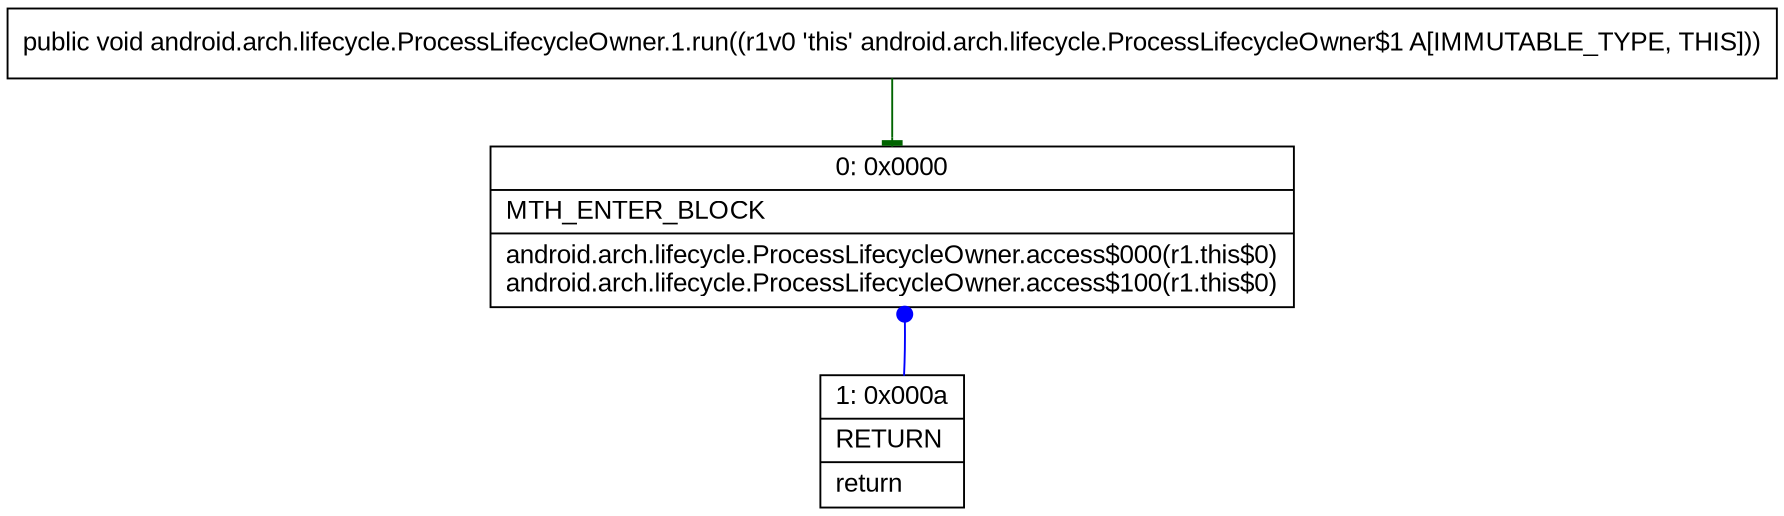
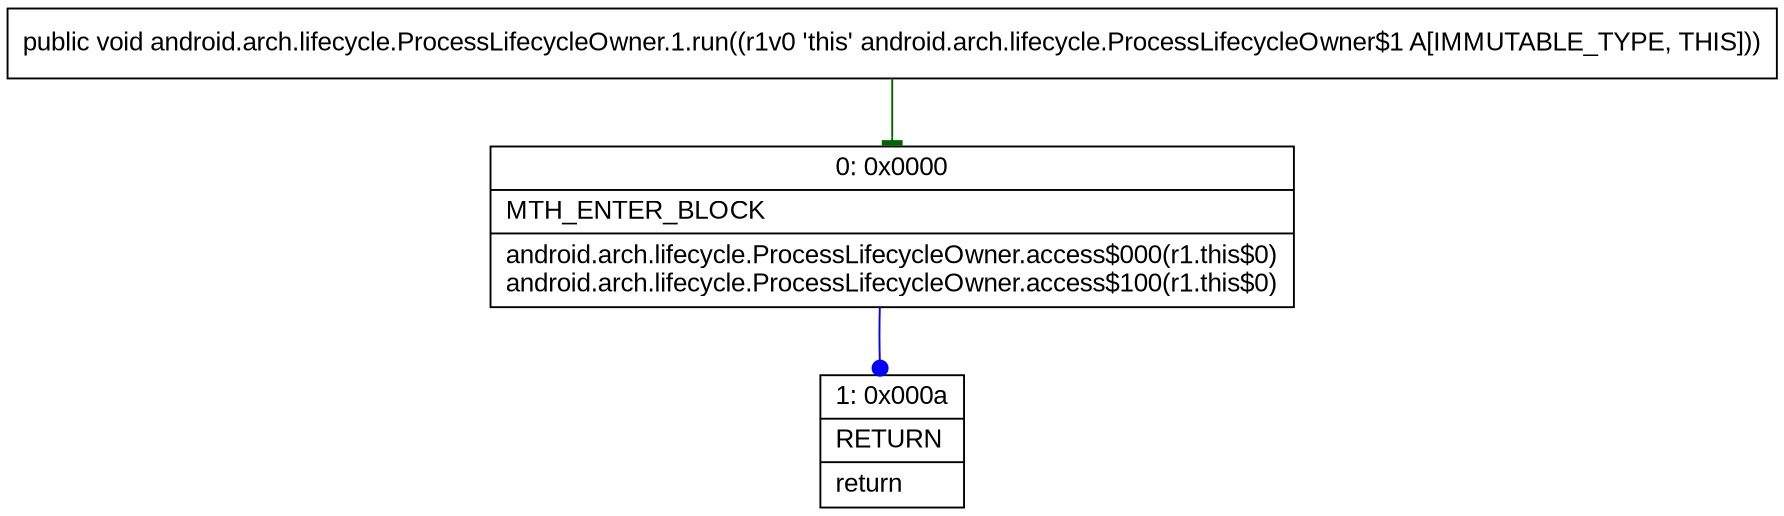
edge "1: 0x000a" -> "0: 0x0000": reversed
